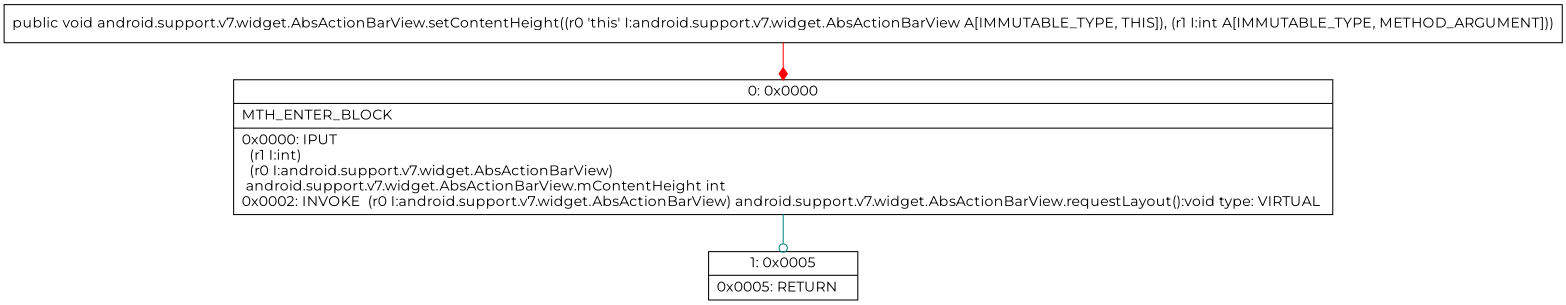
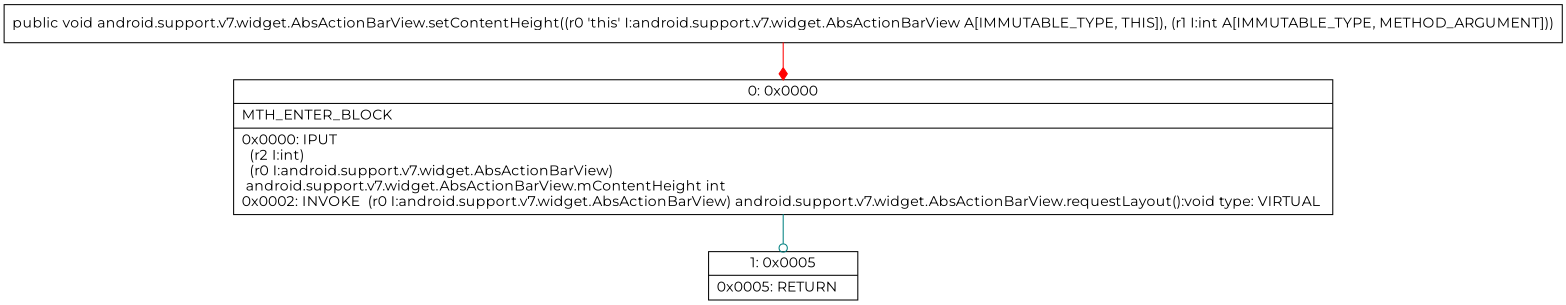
node "0: 0x0000": text "(r1 I:int)" -> "(r2 I:int)"
